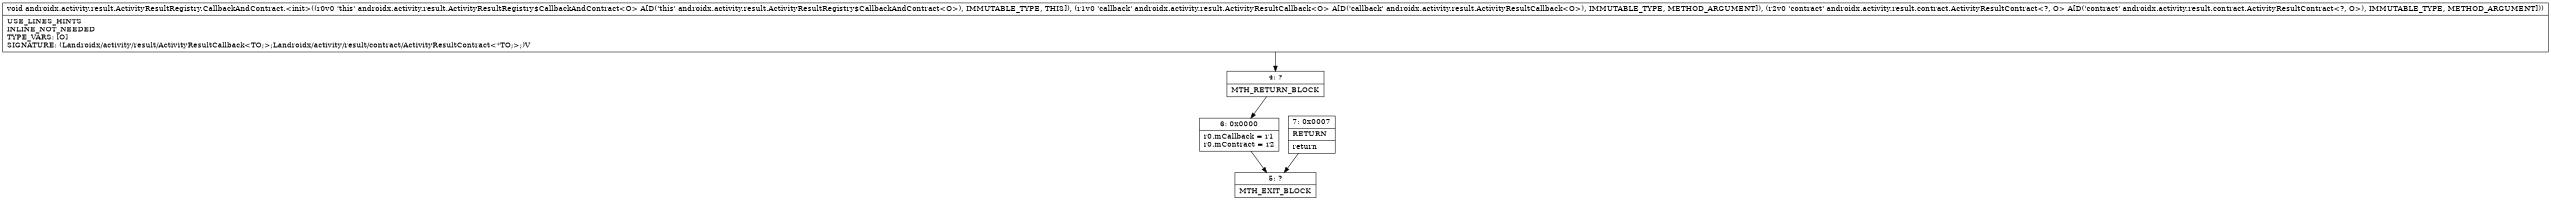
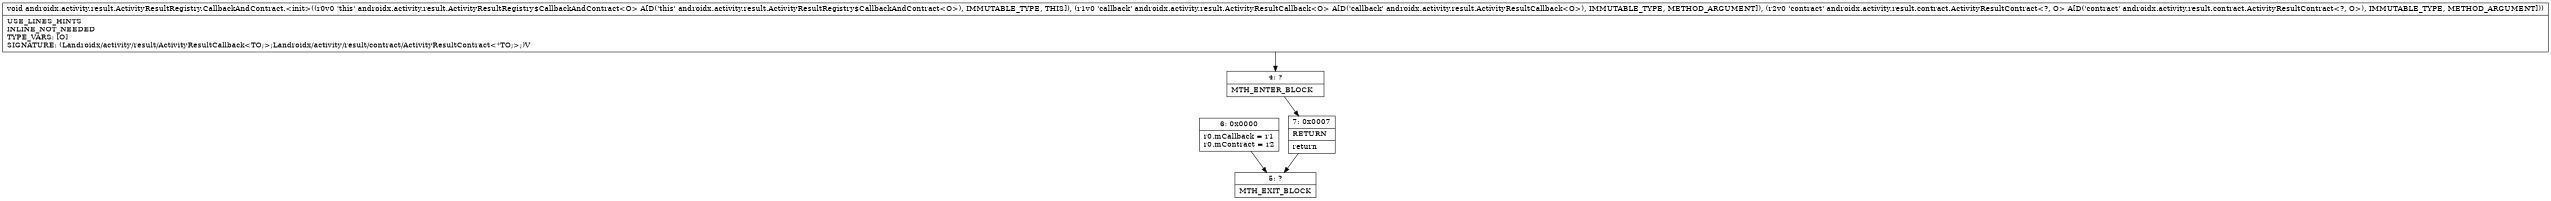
node "4: ?": text "MTH_RETURN_BLOCK" -> "MTH_ENTER_BLOCK"
edge "4: ?" -> "6: 0x0000": now "4: ?" -> "7: 0x0007"
